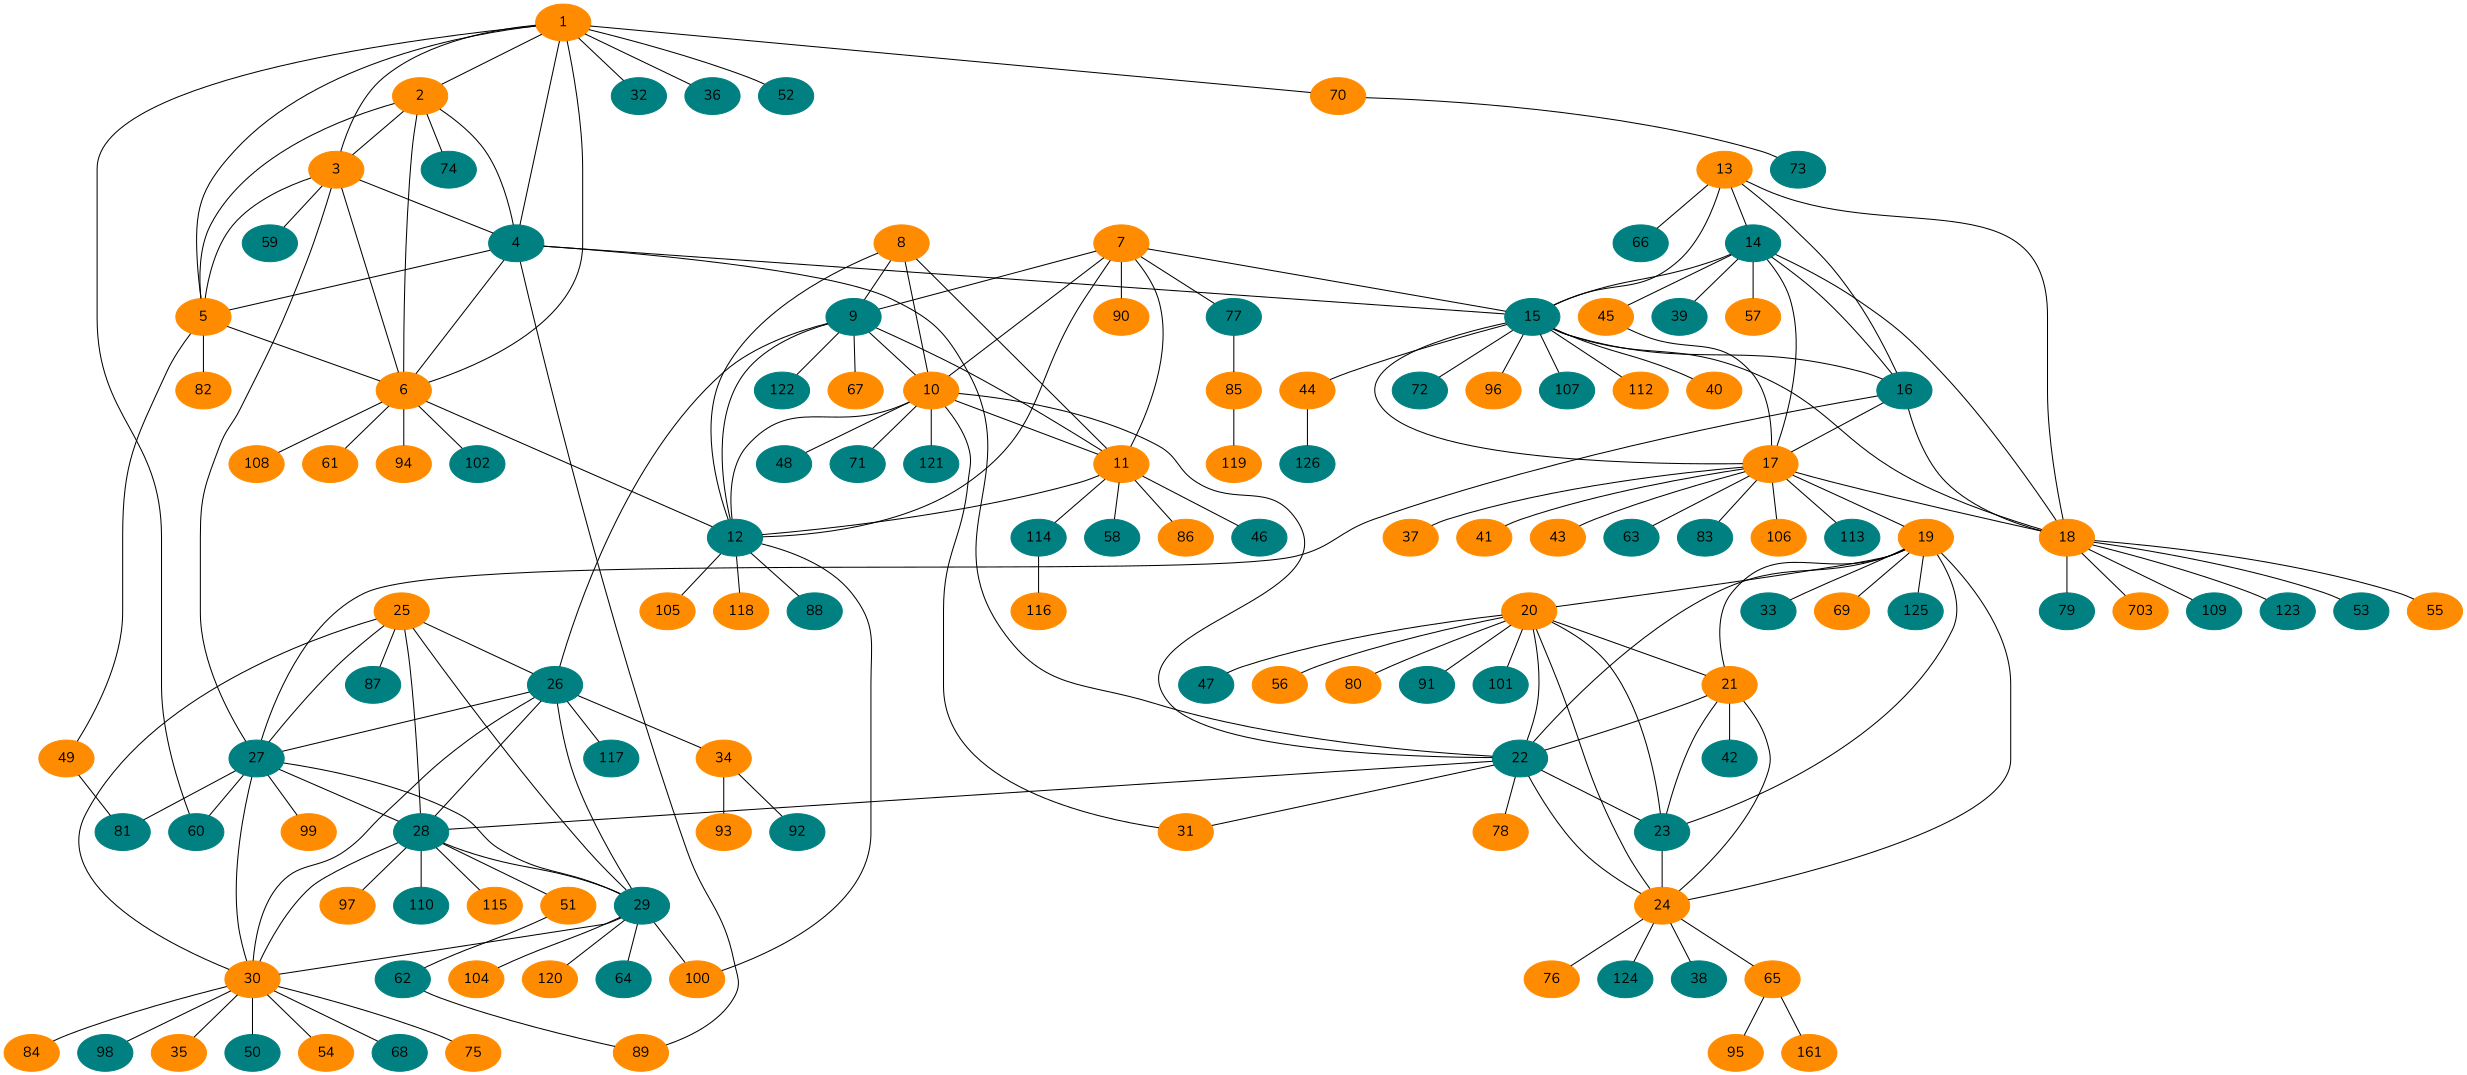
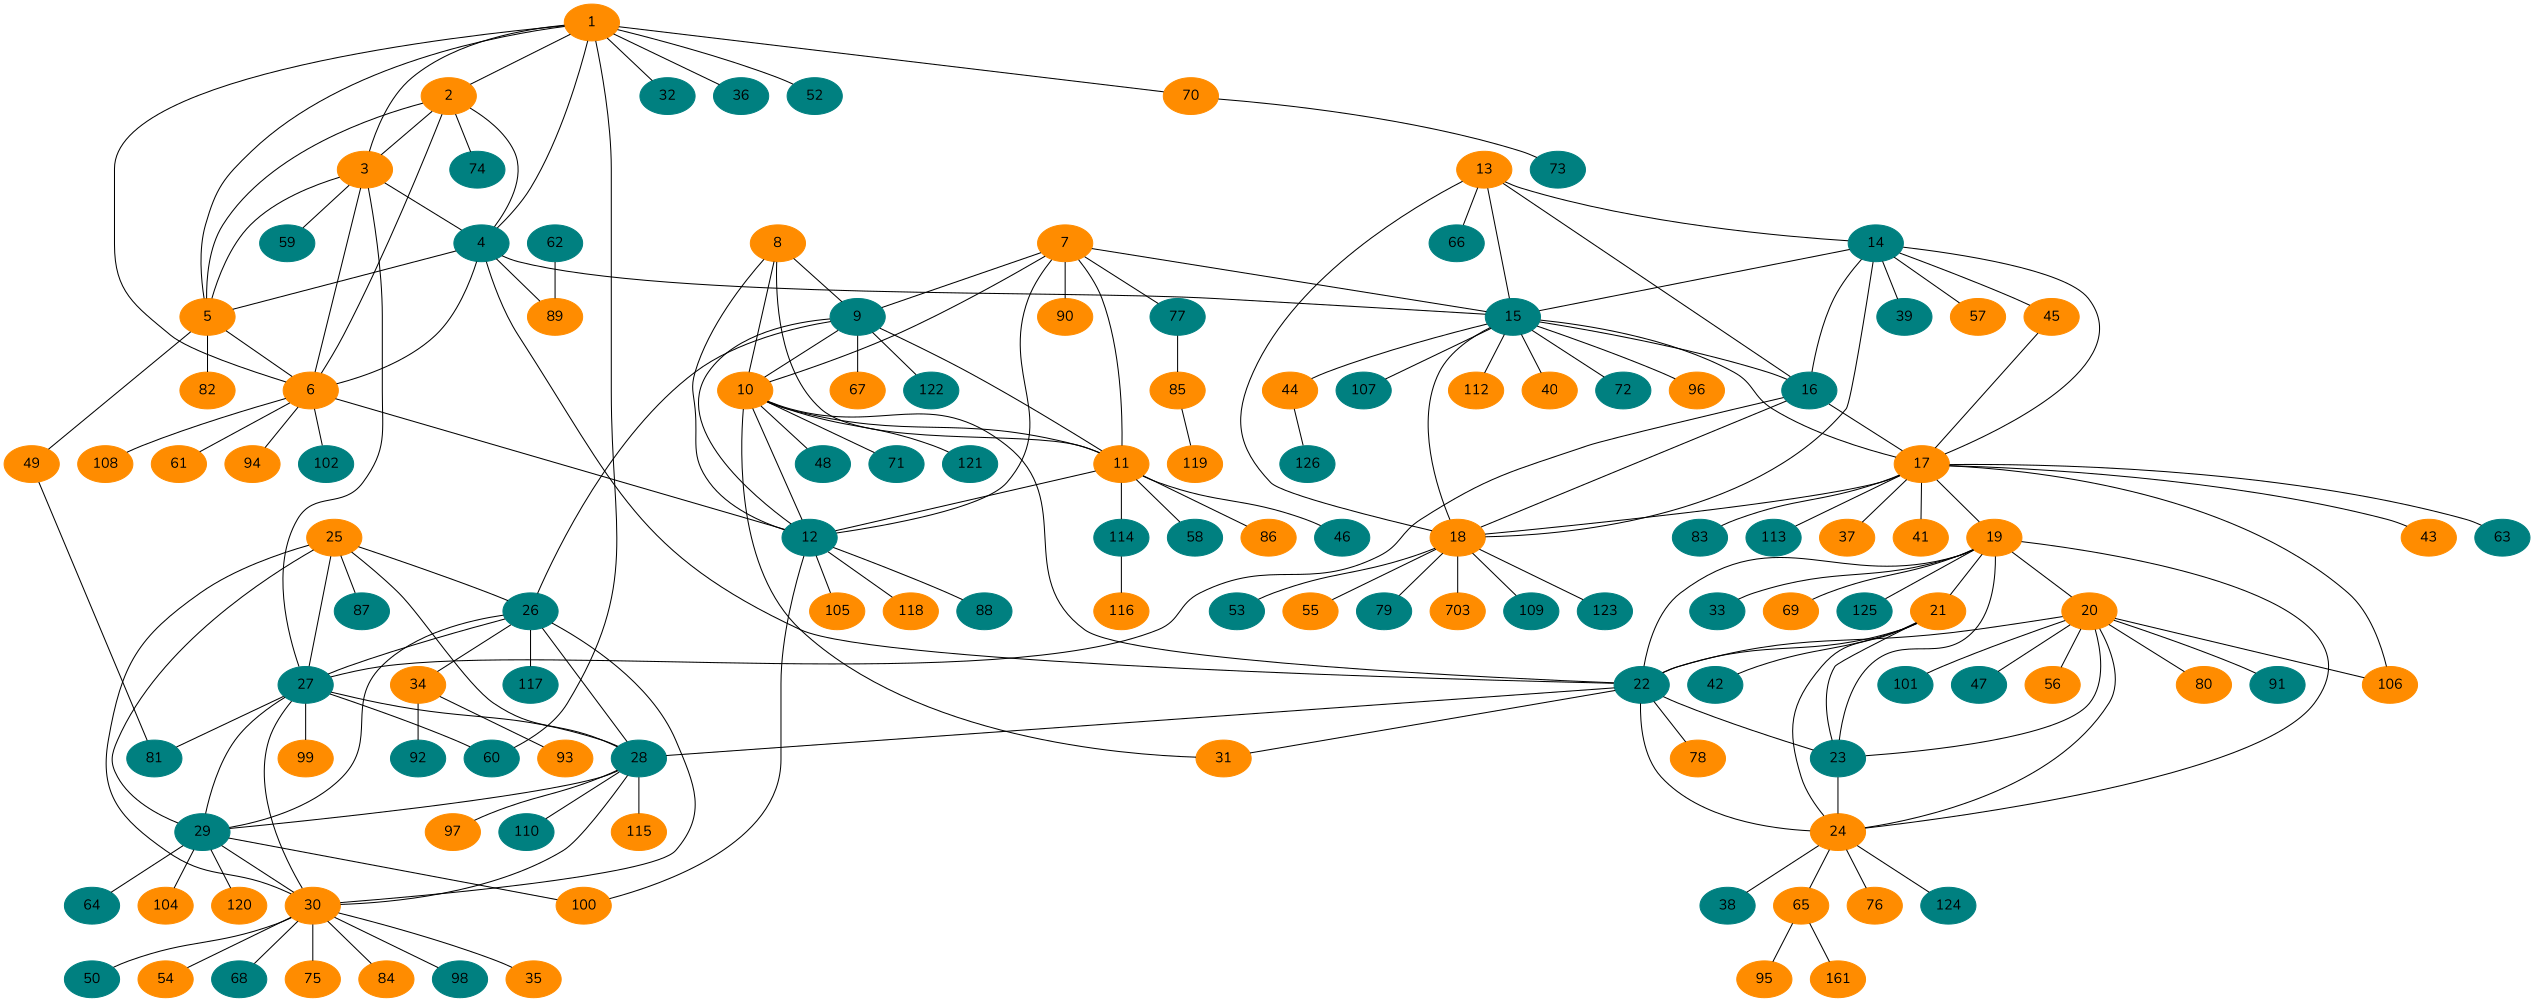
edge "20" -- "21": now "20" -- "106"
node "51": removed
